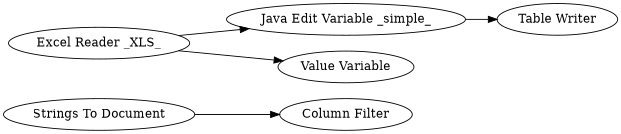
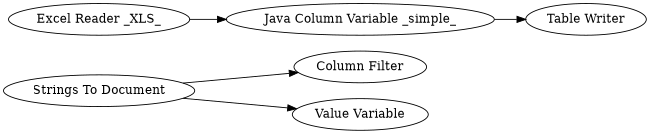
node "Java Edit Variable _simple_": label "Java Edit Variable _simple_" -> "Java Column Variable _simple_"
edge "Excel Reader _XLS_" -> "Value Variable": now "Strings To Document" -> "Value Variable"
